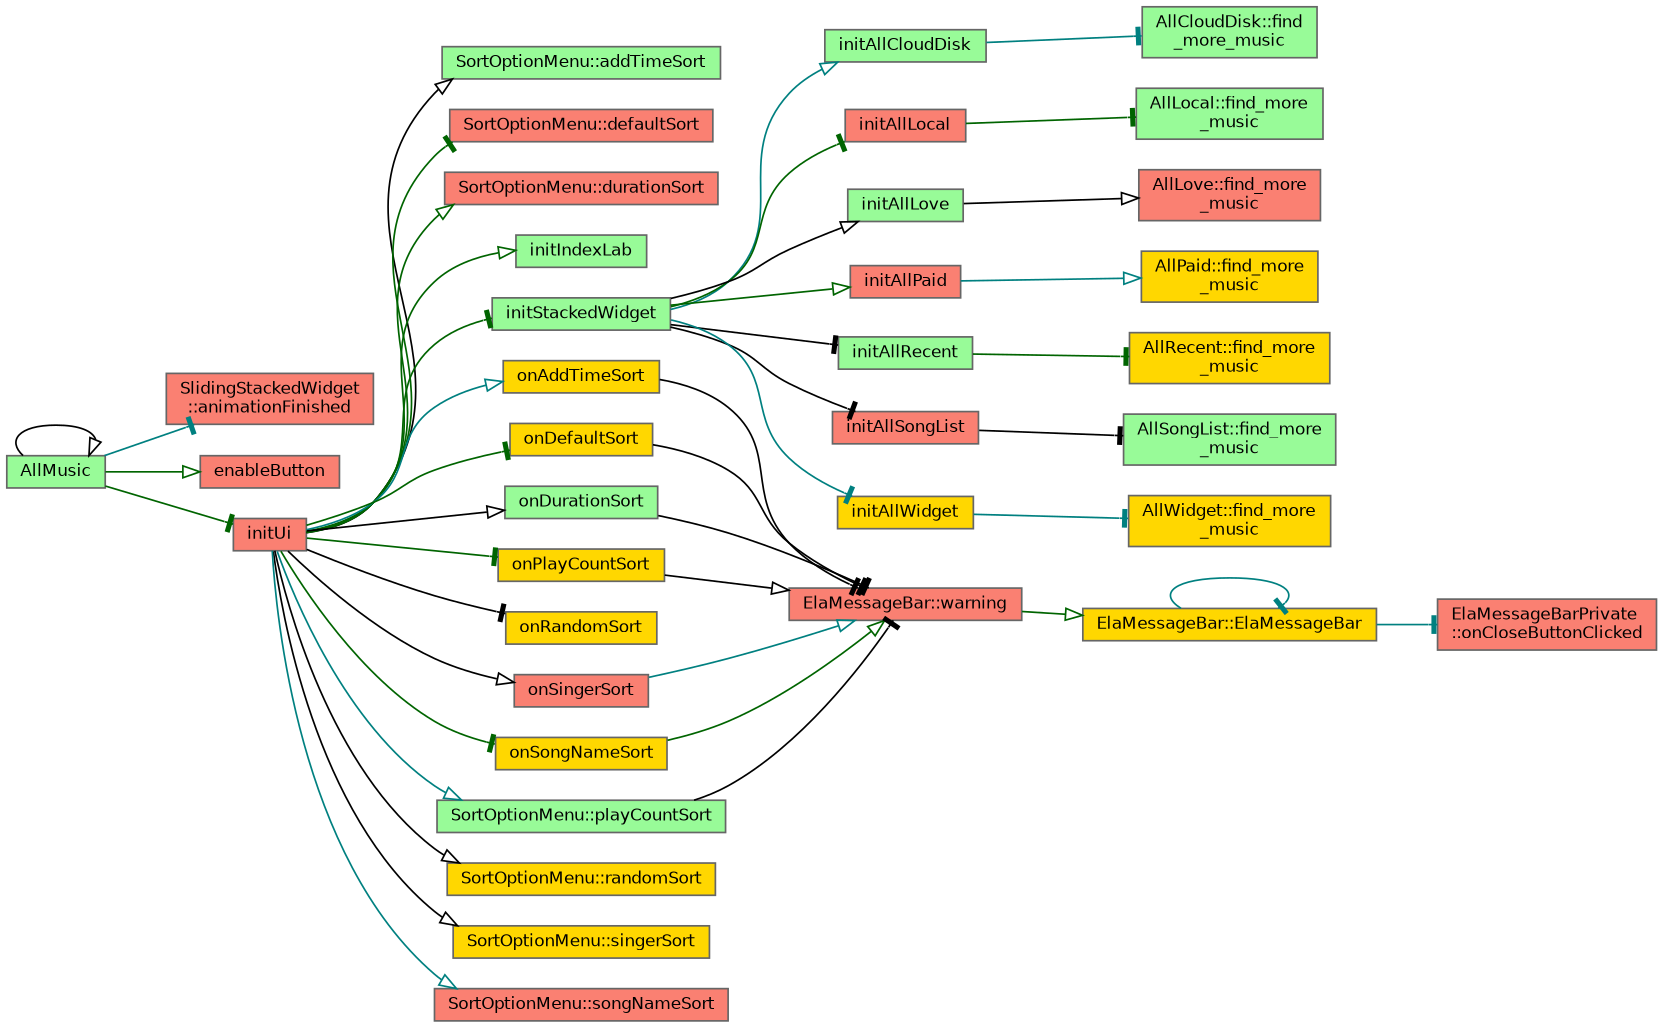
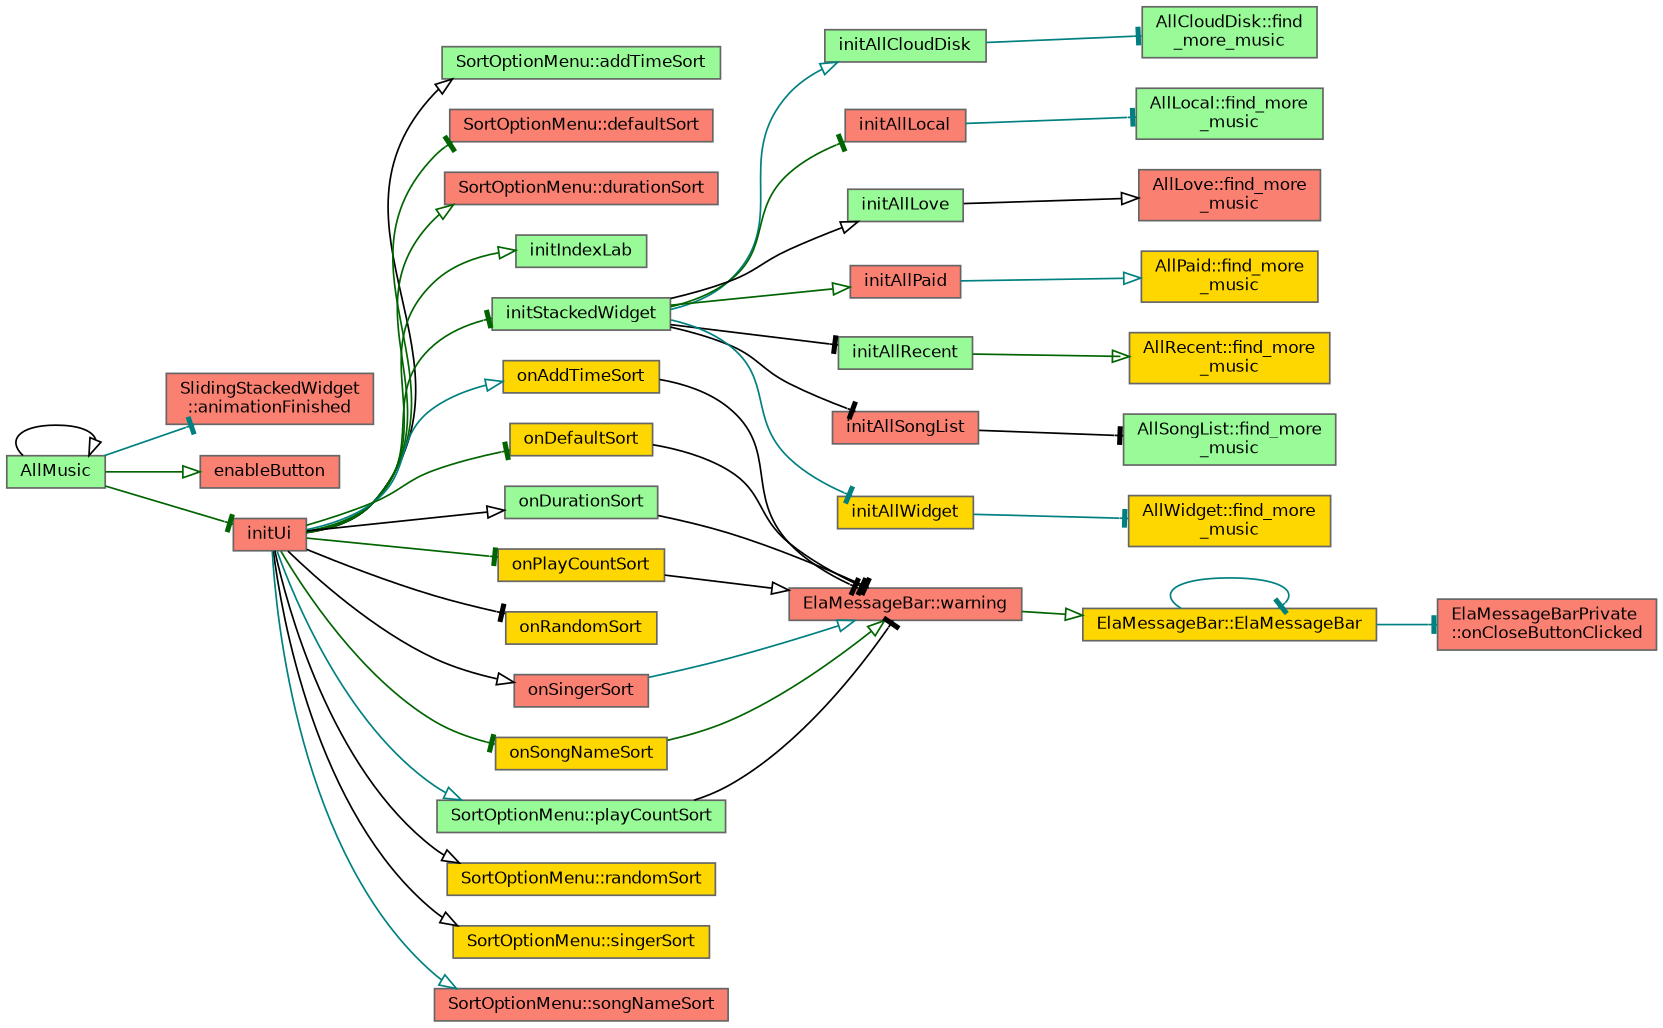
edge "initAllLocal" -> "AllLocal::find_more _music": color darkgreen -> teal
edge "initAllRecent" -> "AllRecent::find_more _music": arrowhead tee -> onormal
